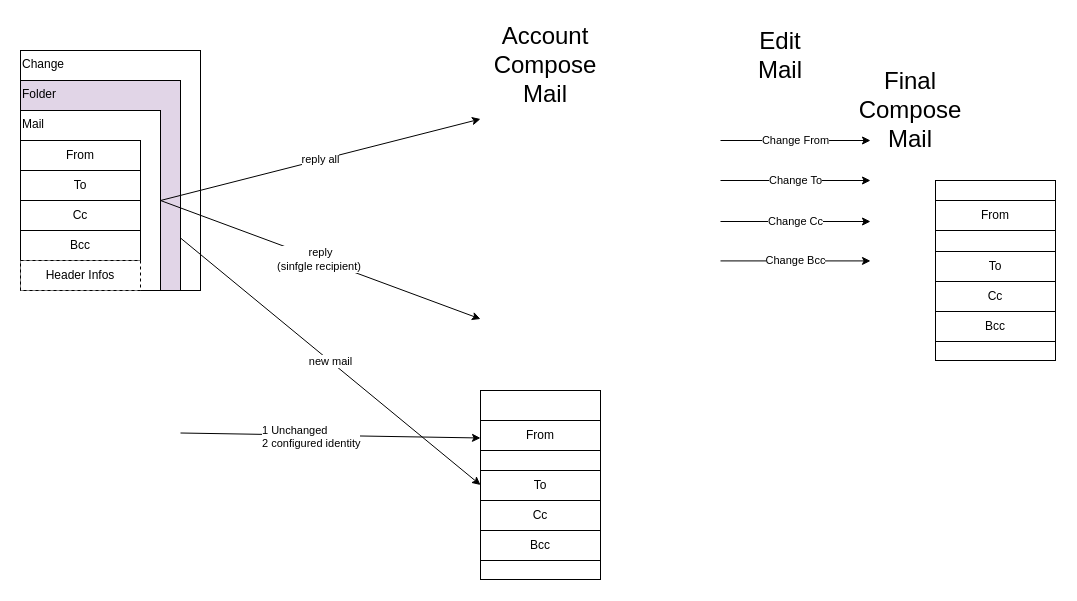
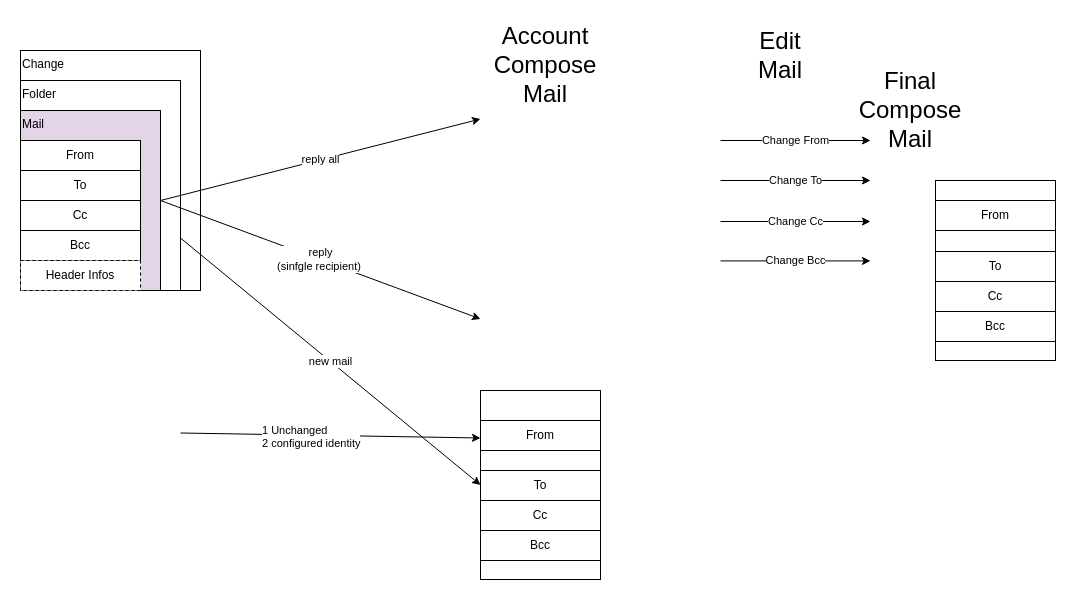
node "Folder": fillcolor #e1d5e7 -> #ffffff
node "Mail": fillcolor #ffffff -> #e1d5e7
